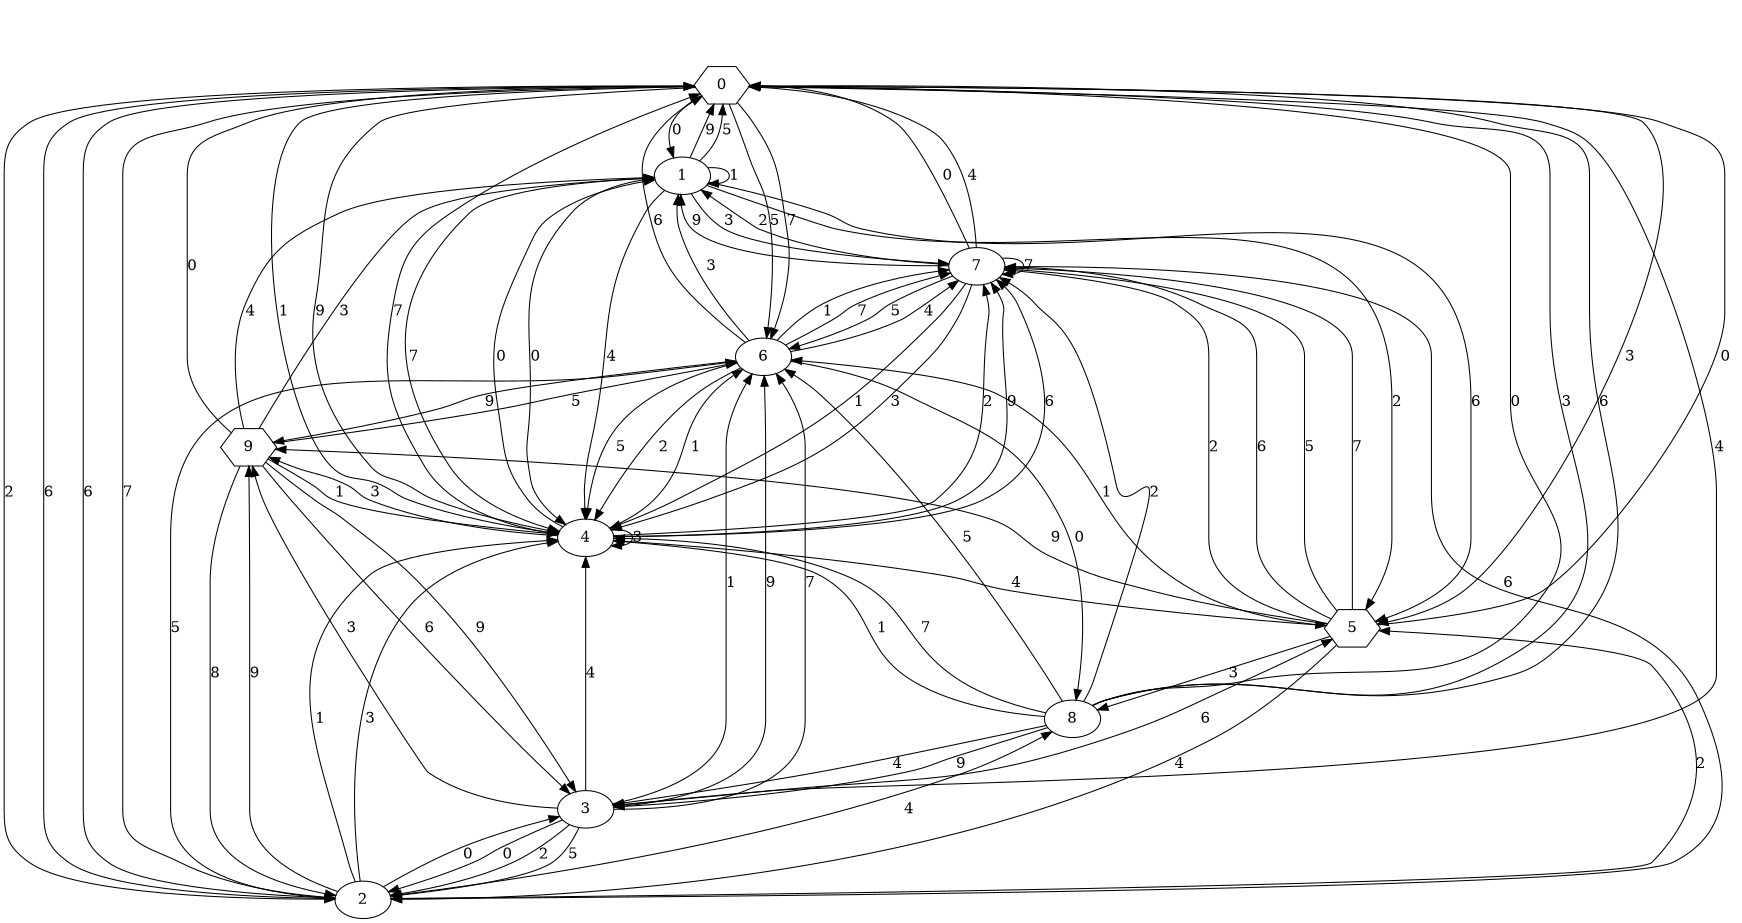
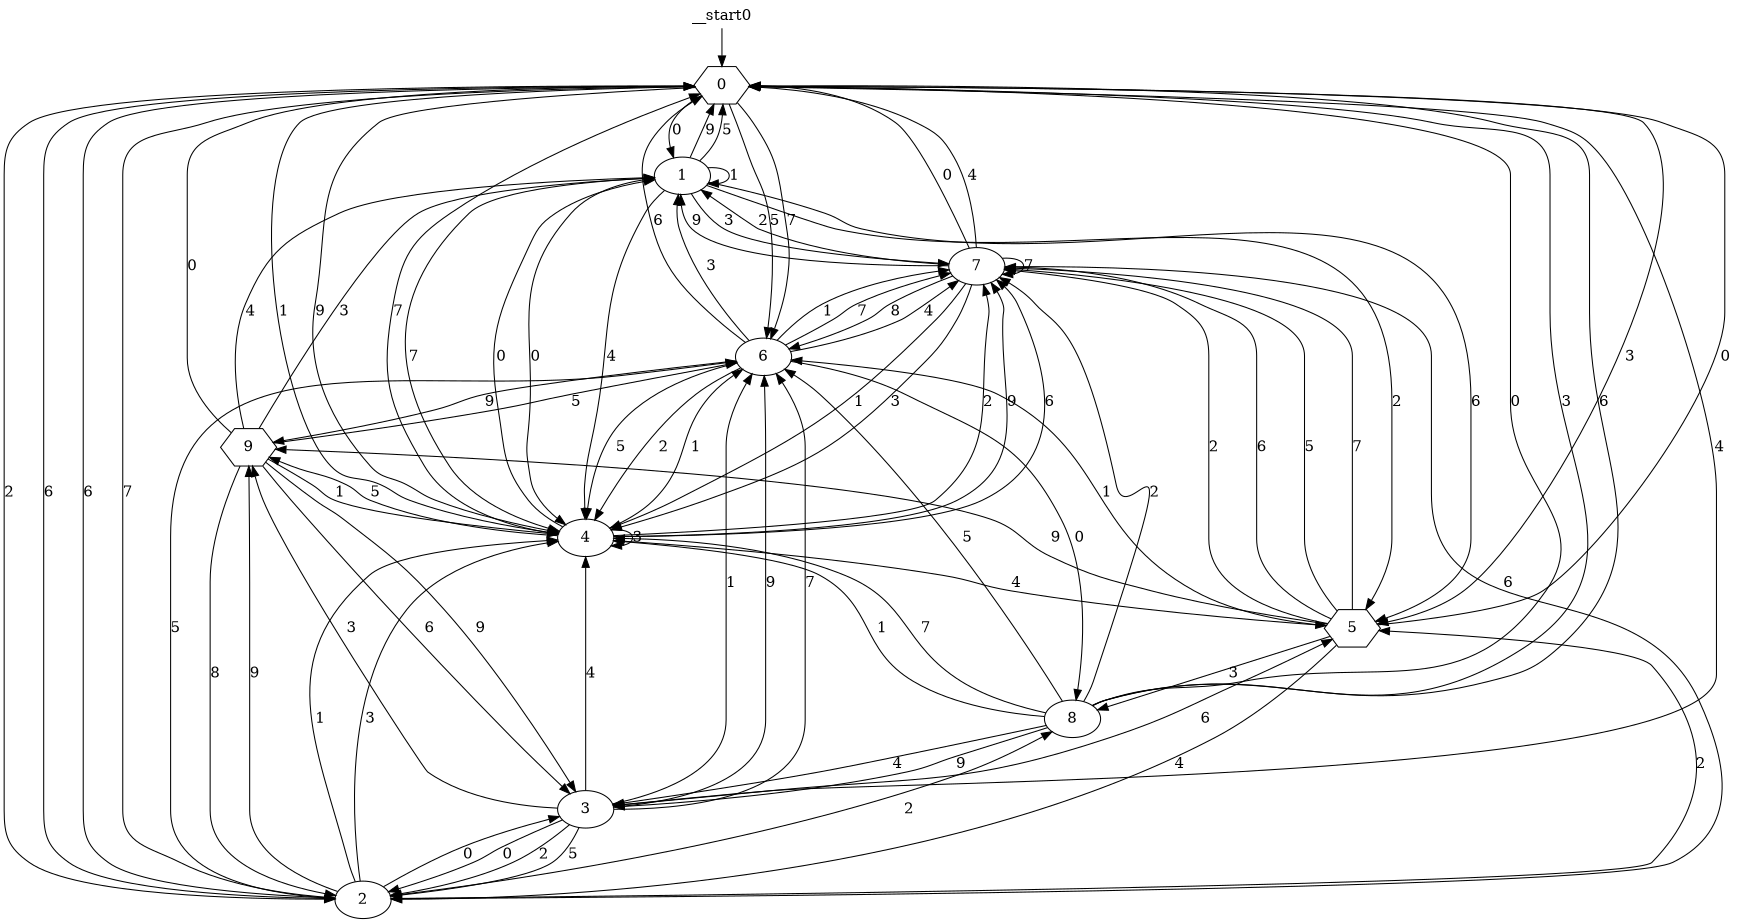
node "__start0": added
edge "7" -> "6": label "5" -> "8"
edge "4" -> "9": label "3" -> "5"
edge "2" -> "8": label "4" -> "2"
